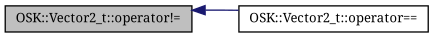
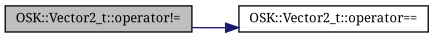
edge "OSK::Vector2_t::operator==" -> "OSK::Vector2_t::operator!=": reversed
